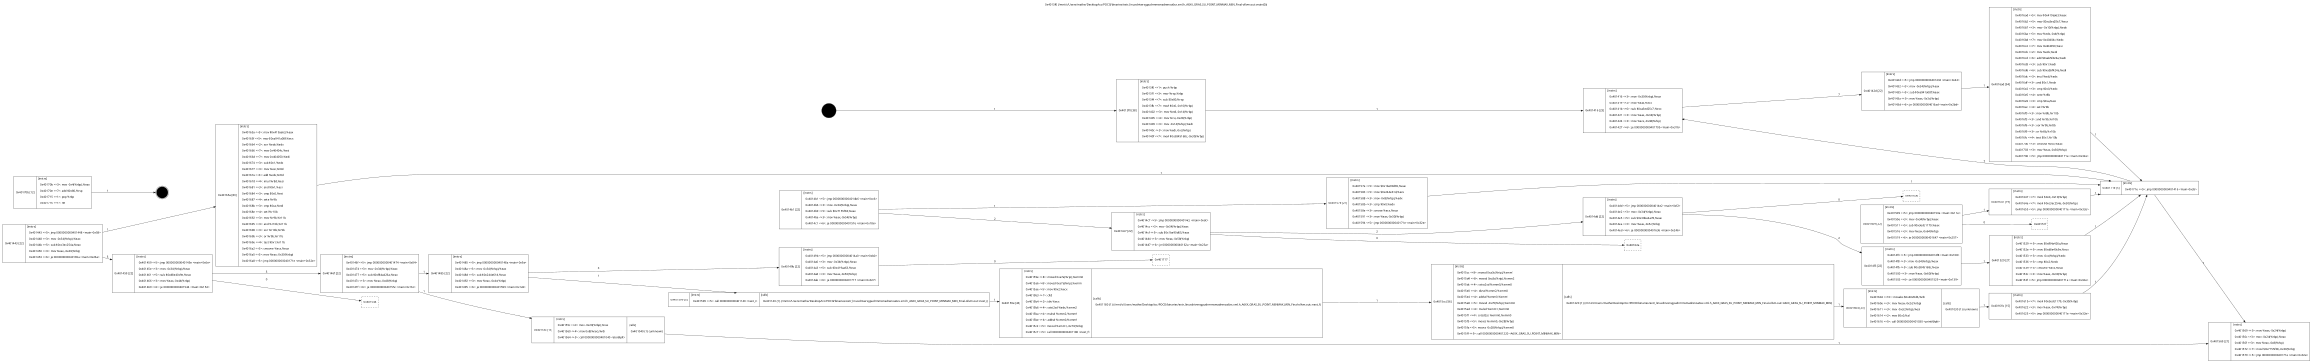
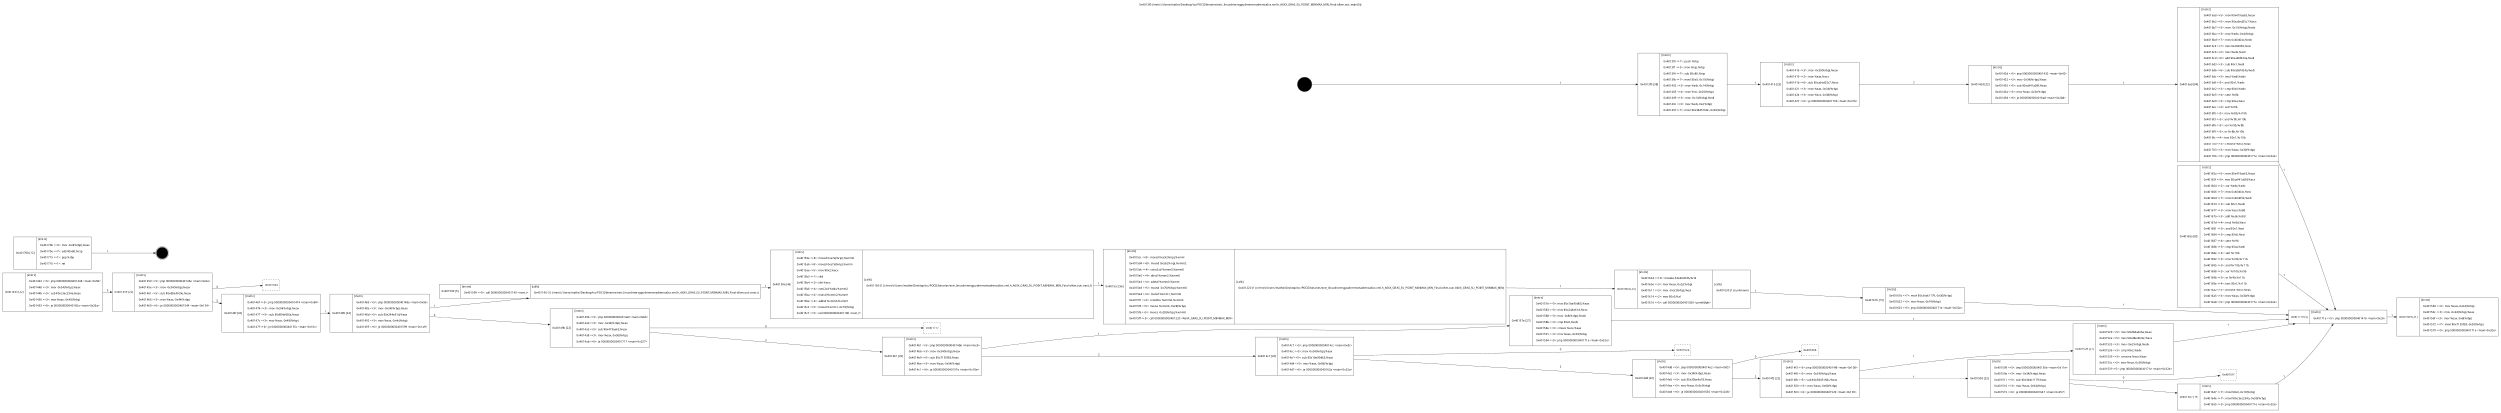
edge "0x40171e [5]" -> "0x401416 [23]": removed, label "7"
edge "0x401443 [22]" -> "0x40165a [83]": removed, label "1"
node "0x40155c [13]": removed
edge "0x40149b [22]" -> "0x4014b1 [22]": added, label "3"
edge "0x4014f3 [22]" -> "0x401509 [22]": added, label "1"
